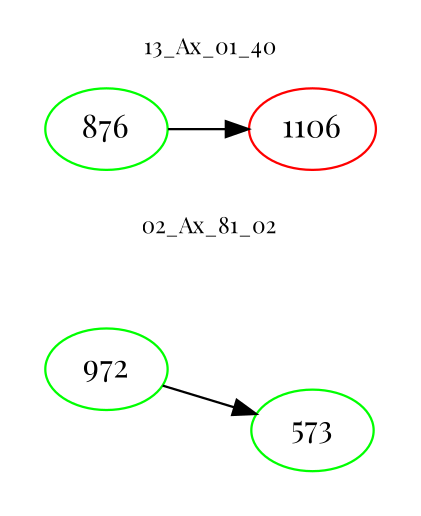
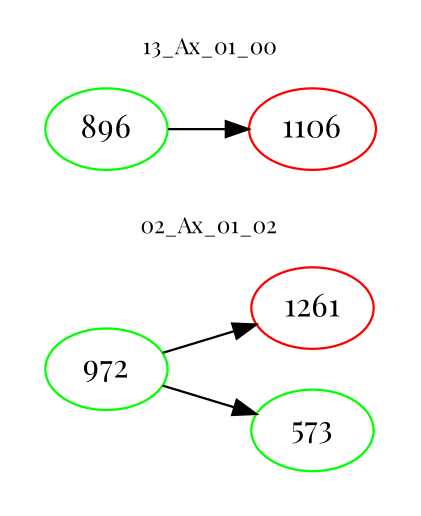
cluster "13_Ax_01_40": label "13_Ax_01_40" -> "13_Ax_01_00"
node "876": label "876" -> "896"
cluster "02_Ax_81_02": label "02_Ax_81_02" -> "02_Ax_01_02"
node "1261": added
